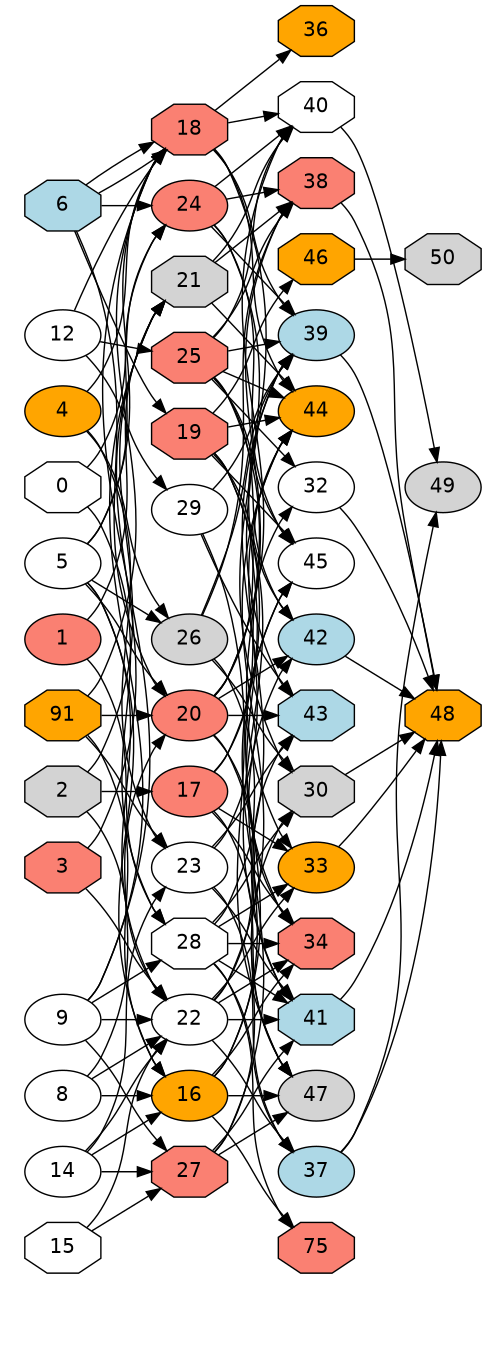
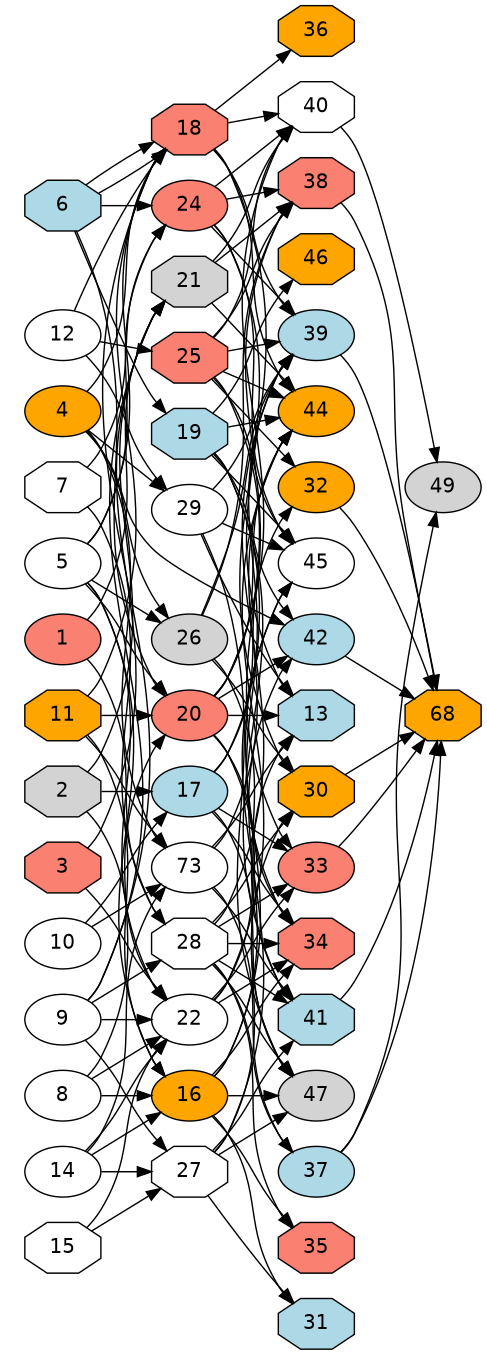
node "50": removed
node "19": fillcolor salmon -> lightblue
edge "4" -> "29": added
node "0": label "0" -> "7"
node "32": fillcolor white -> orange
edge "25" -> "42": now "4" -> "42"
edge "29" -> "45": added
node "91": label "91" -> "11"
node "43": label "43" -> "13"
node "48": label "48" -> "68"
node "17": fillcolor salmon -> lightblue
node "30": fillcolor lightgrey -> orange
node "23": label "23" -> "73"
node "33": fillcolor orange -> salmon
node "10": added
edge "28" -> "47": added
edge "22" -> "41": removed
edge "22" -> "37": removed
node "27": fillcolor salmon -> white
node "75": label "75" -> "35"
node "31": added
